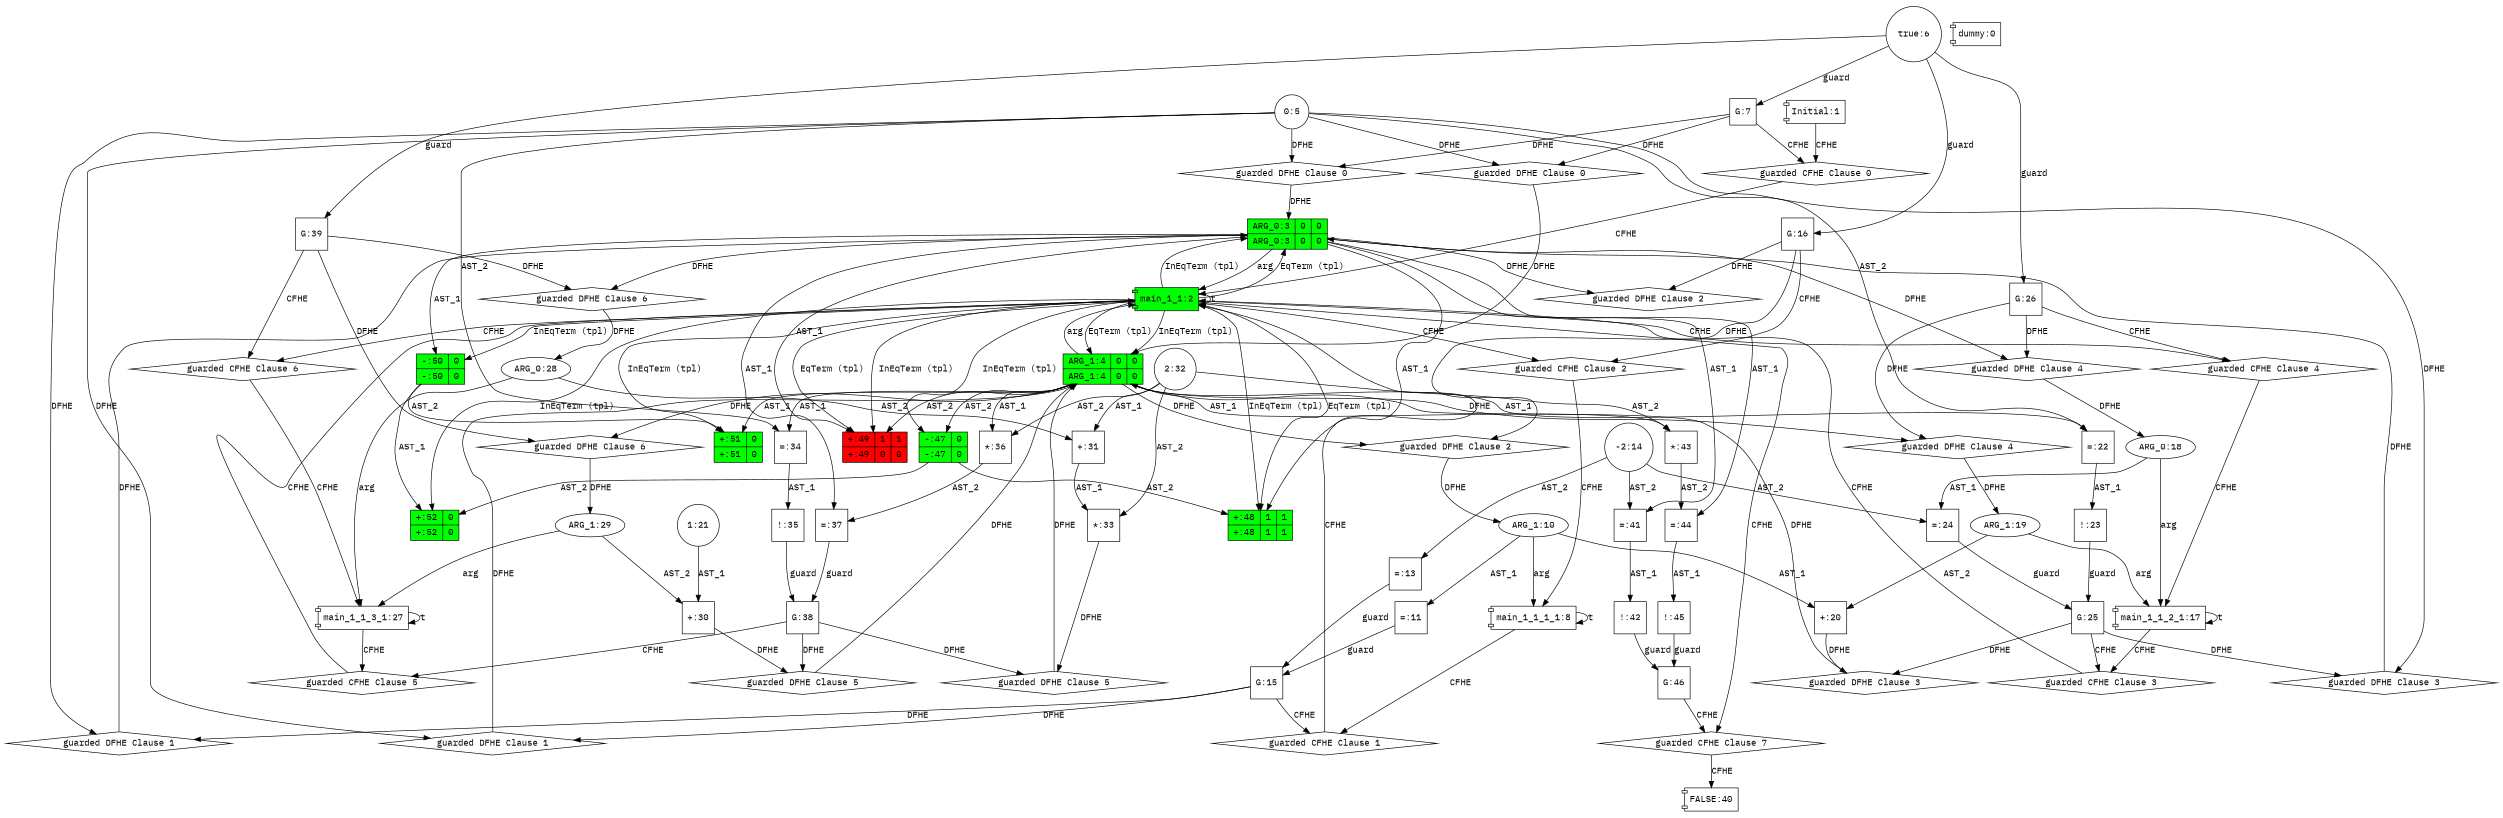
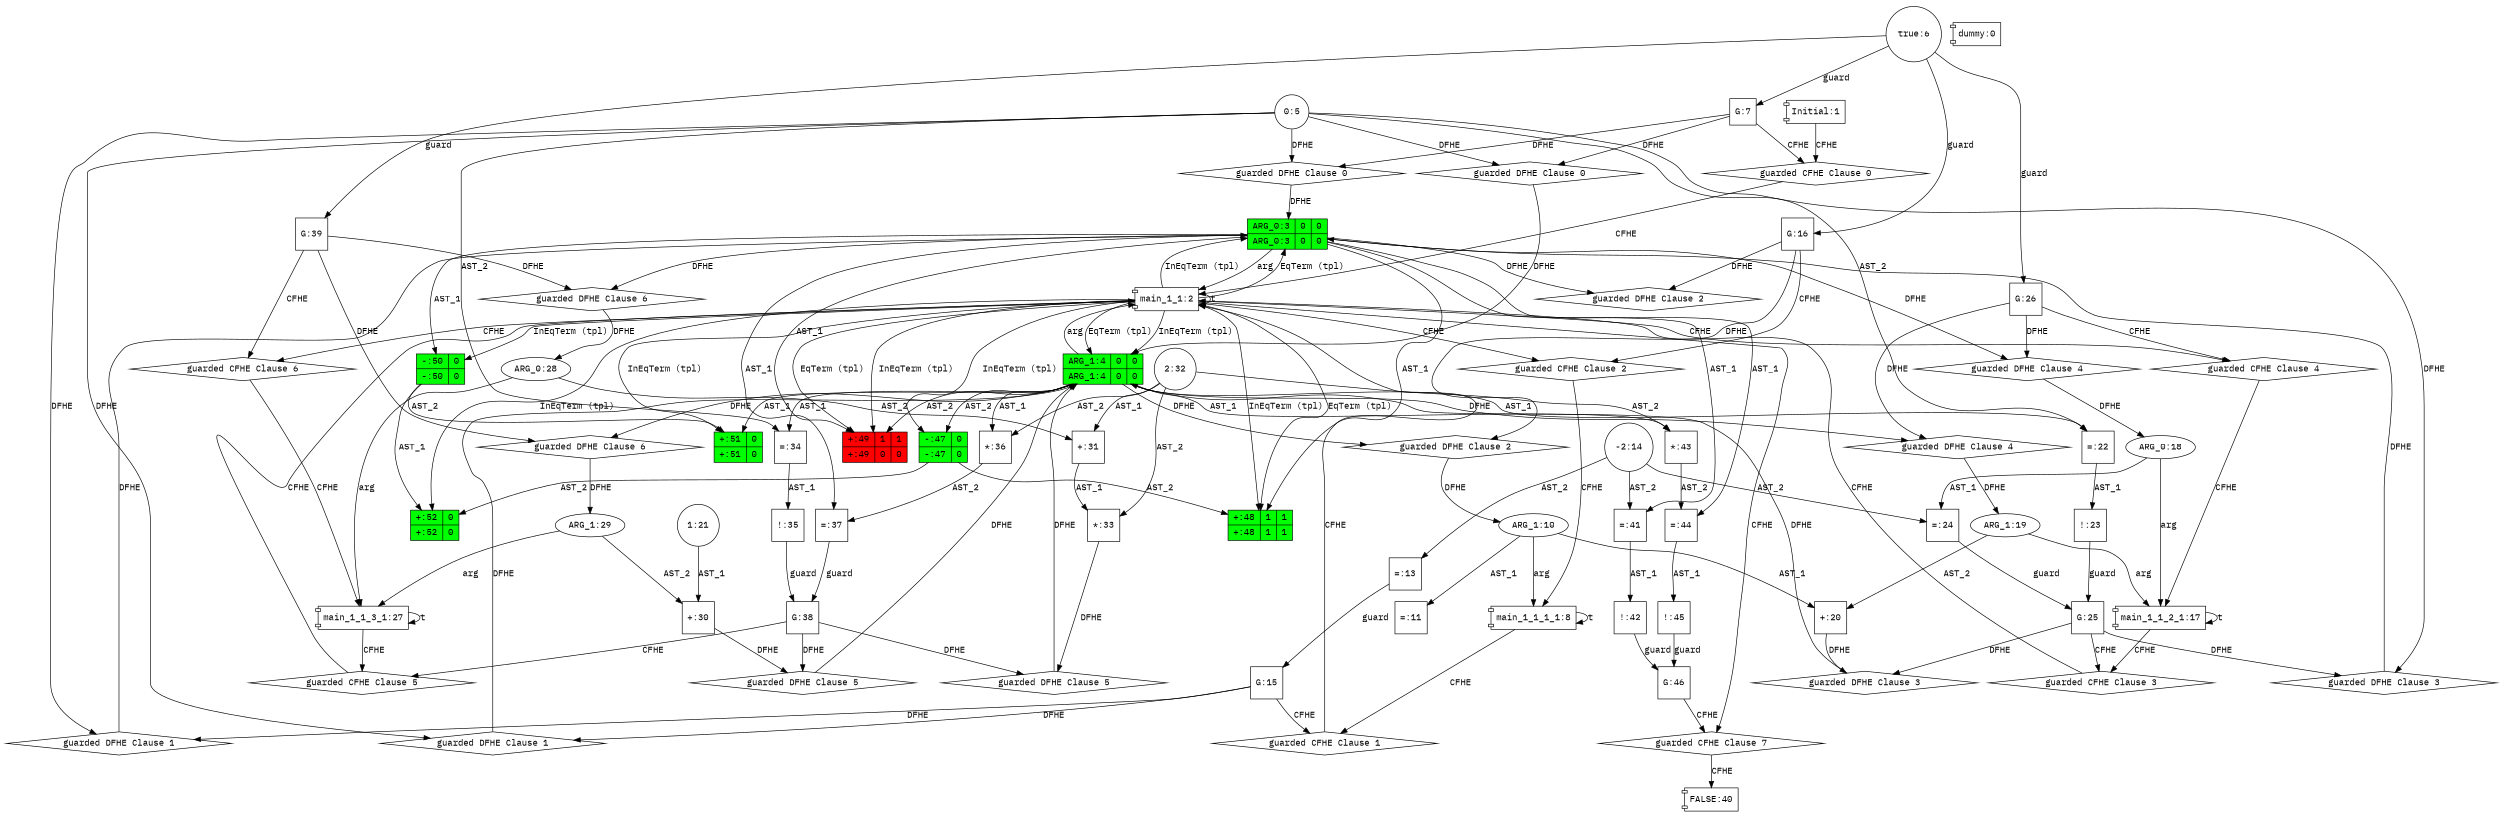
node "main_1_1:2": fillcolor green -> white
edge "=:11" -> "G:15": removed, label "guard"
